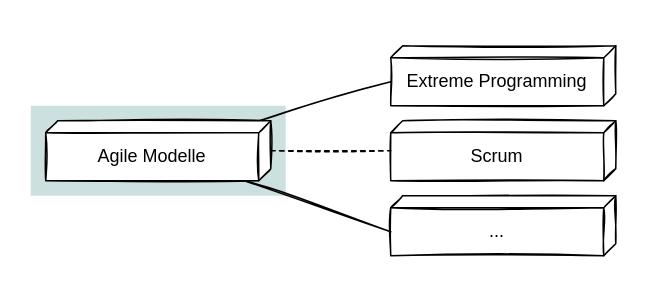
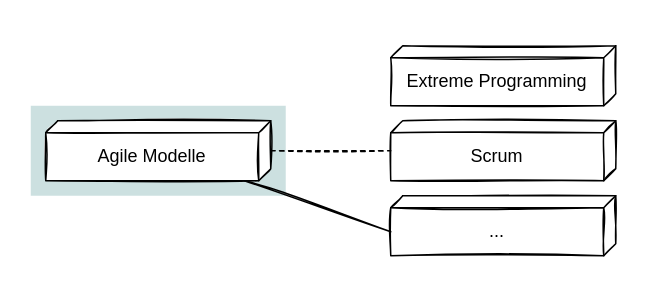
edge "Extreme Programming" -- "Agile Modelle": removed
